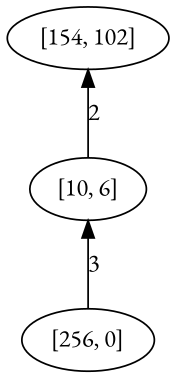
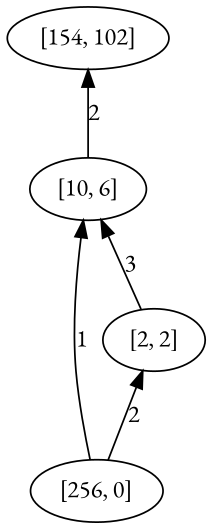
edge "[256, 0]" -> "[10, 6]": label "3" -> "1"
node "[2, 2]": added
